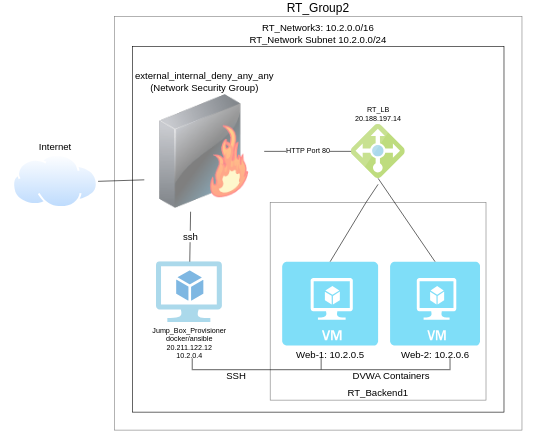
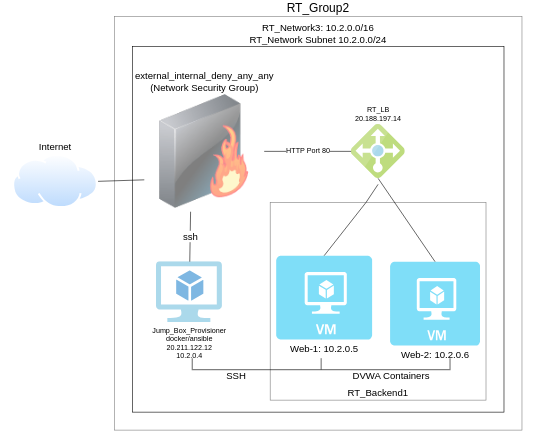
node "Web-1: 10.2.0.5": moved (330, 304) -> (324, 298)
